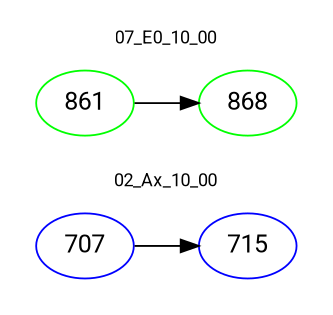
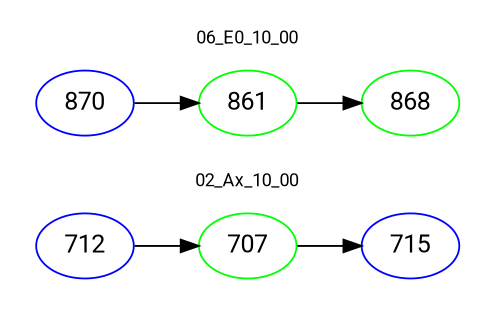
cluster "07_E0_10_00": label "07_E0_10_00" -> "06_E0_10_00"
node "870": added
node "712": added
node "707": color blue -> green
